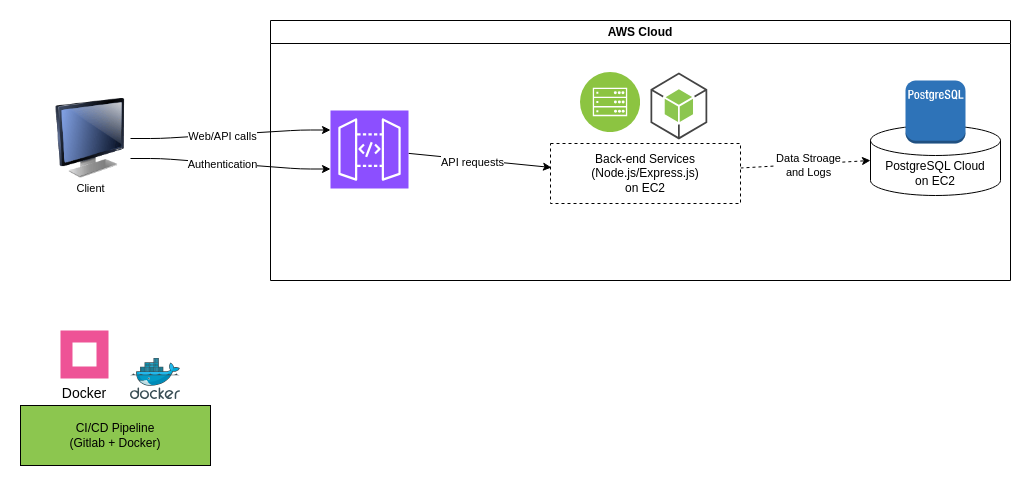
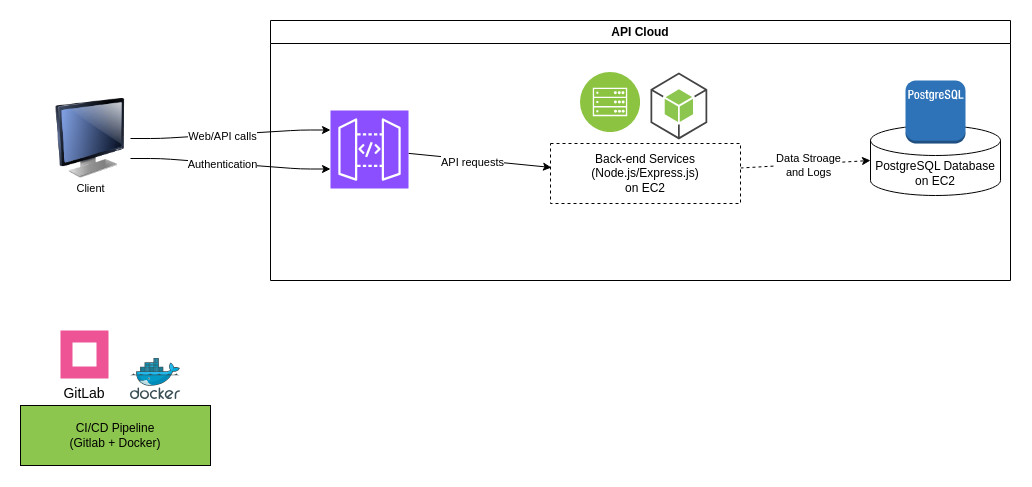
node "AWS Cloud": label "AWS Cloud" -> "API Cloud"
node "PostgreSQL Cloud on EC2": label "PostgreSQL Cloud on EC2" -> "PostgreSQL Database on EC2"
node "Docker": label "Docker" -> "GitLab"
